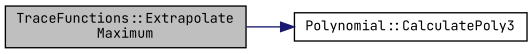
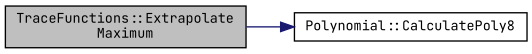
node "Polynomial::CalculatePoly3": label "Polynomial::CalculatePoly3" -> "Polynomial::CalculatePoly8"
